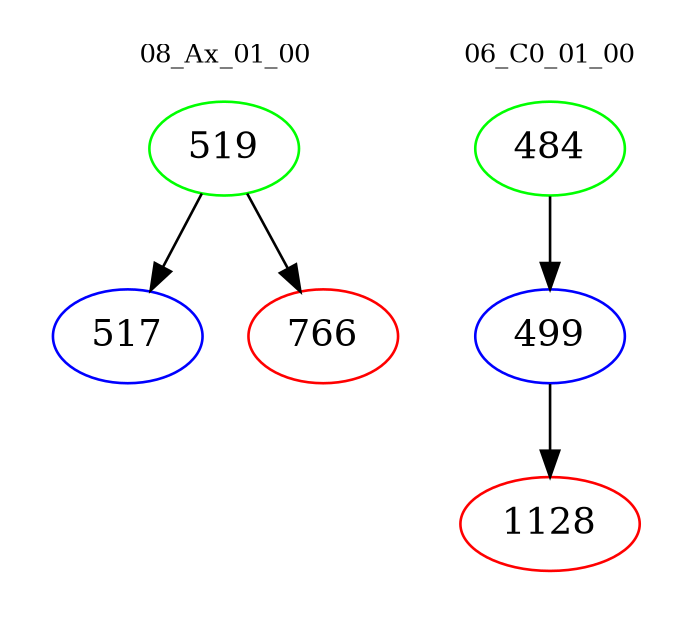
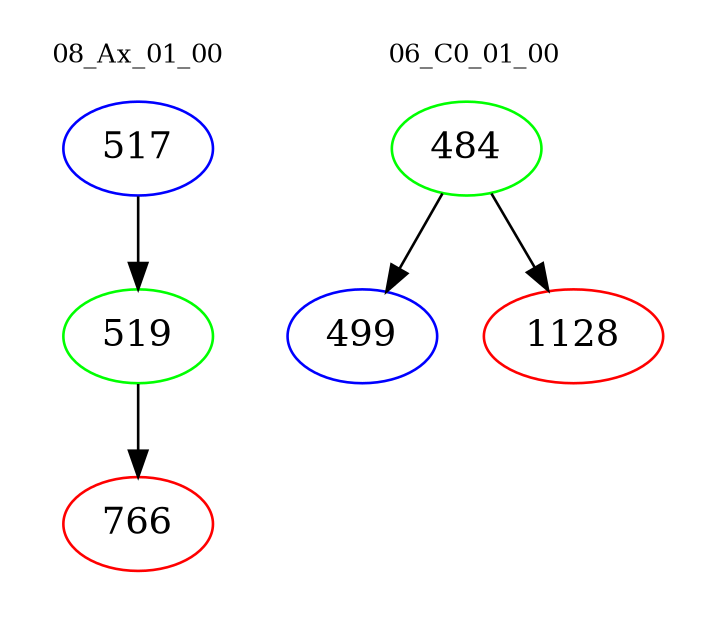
edge "519" -> "517": reversed
edge "499" -> "1128": now "484" -> "1128"
